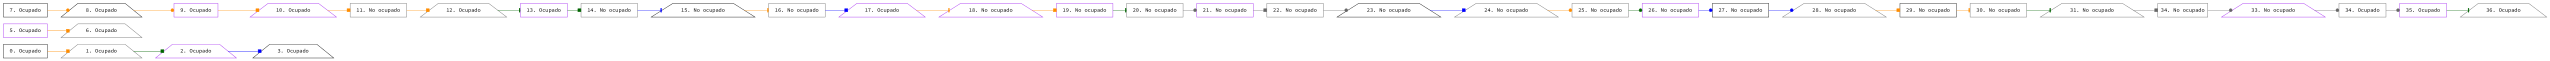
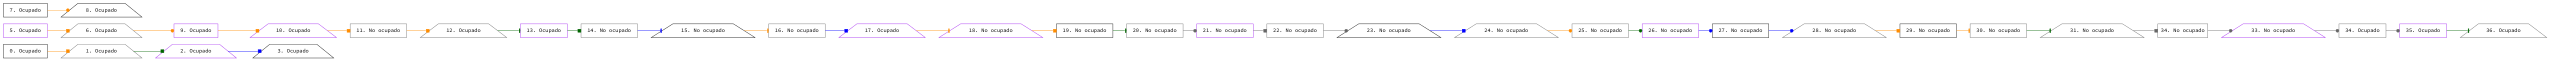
edge "8. Ocupado" -> "9. Ocupado": now "6. Ocupado" -> "9. Ocupado"
node "19. No ocupado": color purple -> black
